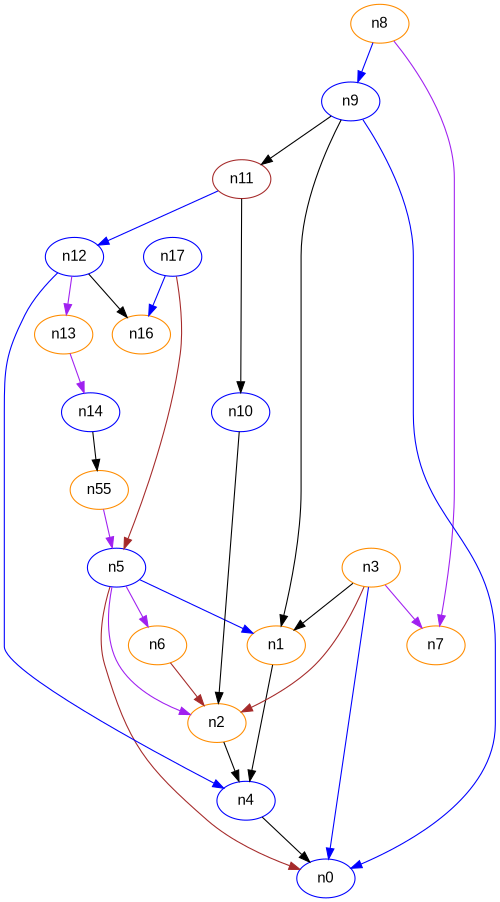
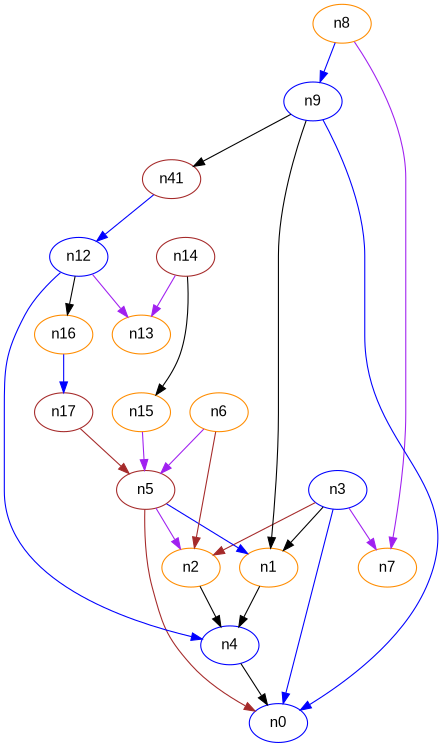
node "n11": label "n11" -> "n41"
node "n17": color blue -> brown
edge "n17" -> "n16": reversed
edge "n13" -> "n14": reversed
node "n14": color blue -> brown
node "n10": removed
node "n55": label "n55" -> "n15"
node "n5": color blue -> brown
node "n3": color darkorange -> blue
edge "n5" -> "n6": reversed
